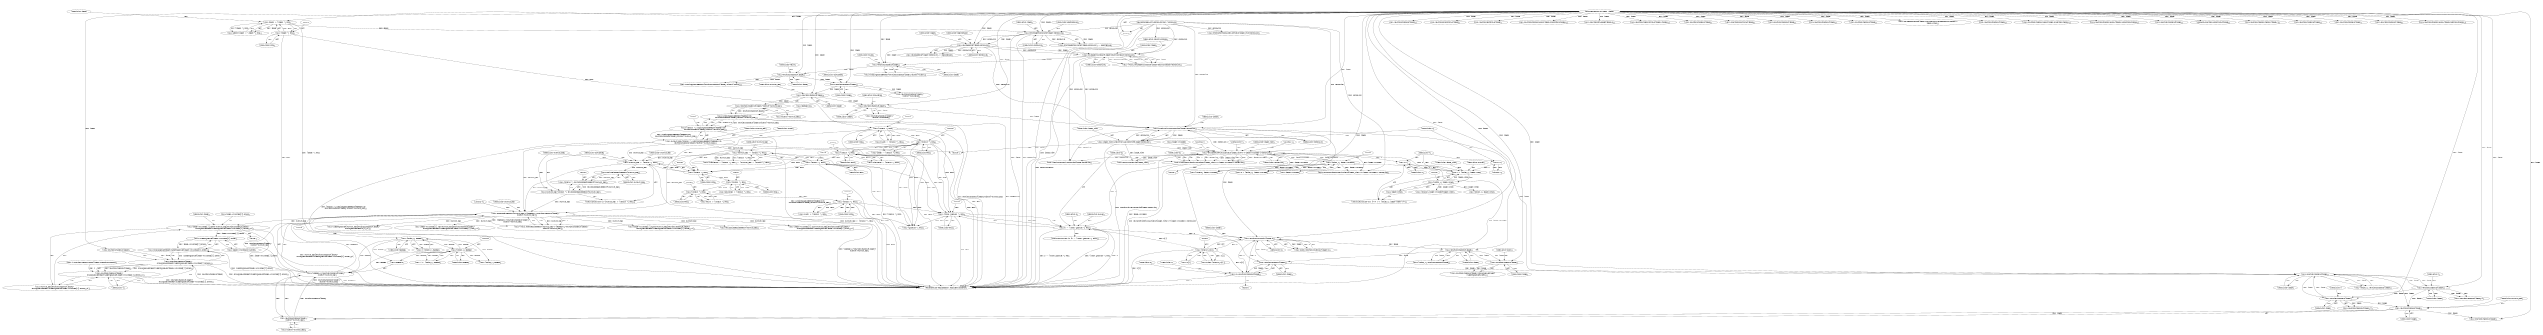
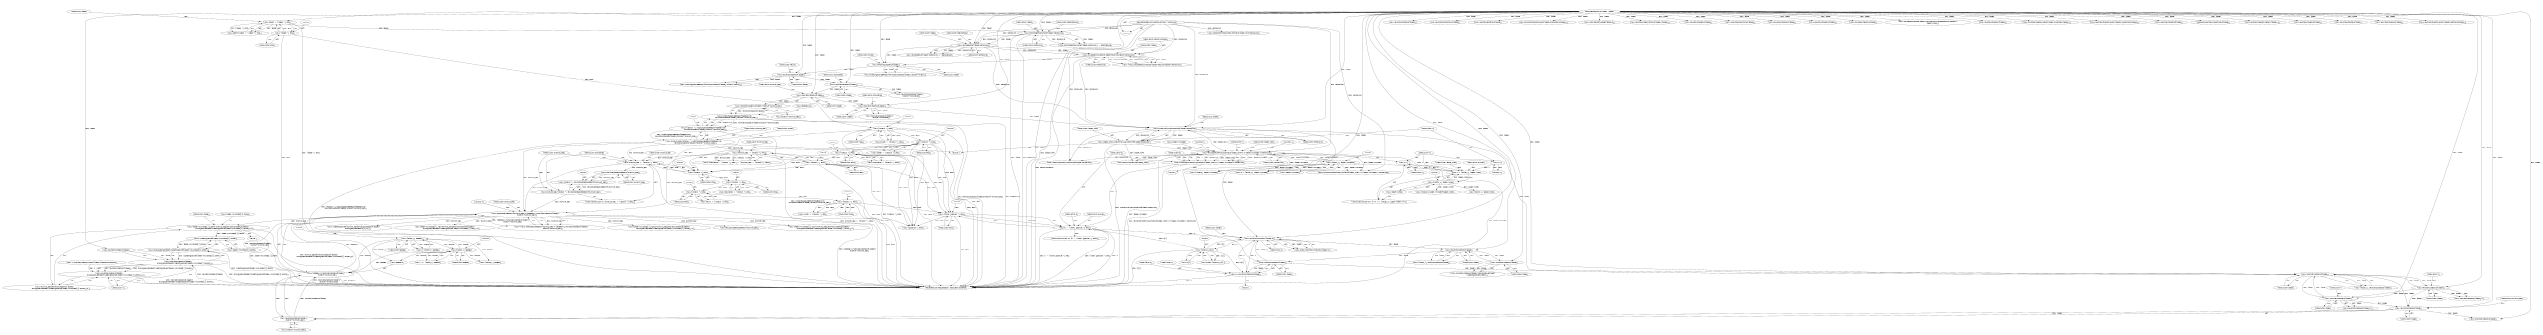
edge "(MethodParameterIn,ExceptionInfo *exception)" -> "(Identifier,GRAYColorspace)": now "(MethodParameterIn,ExceptionInfo *exception)" -> "(Call,SetImageGray(image,exception))"
node "(Identifier,pixel)": removed
